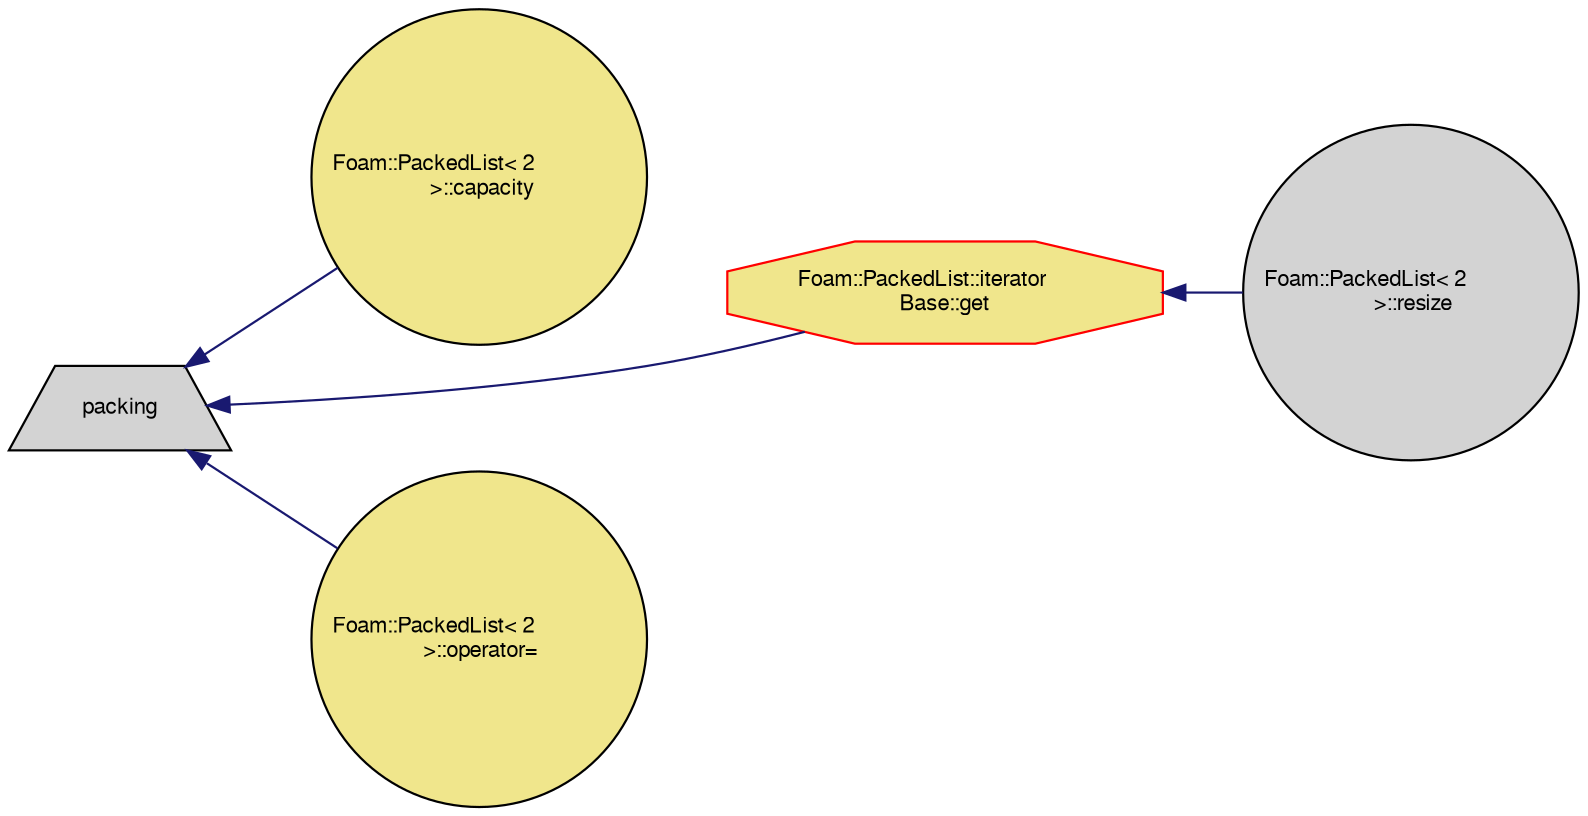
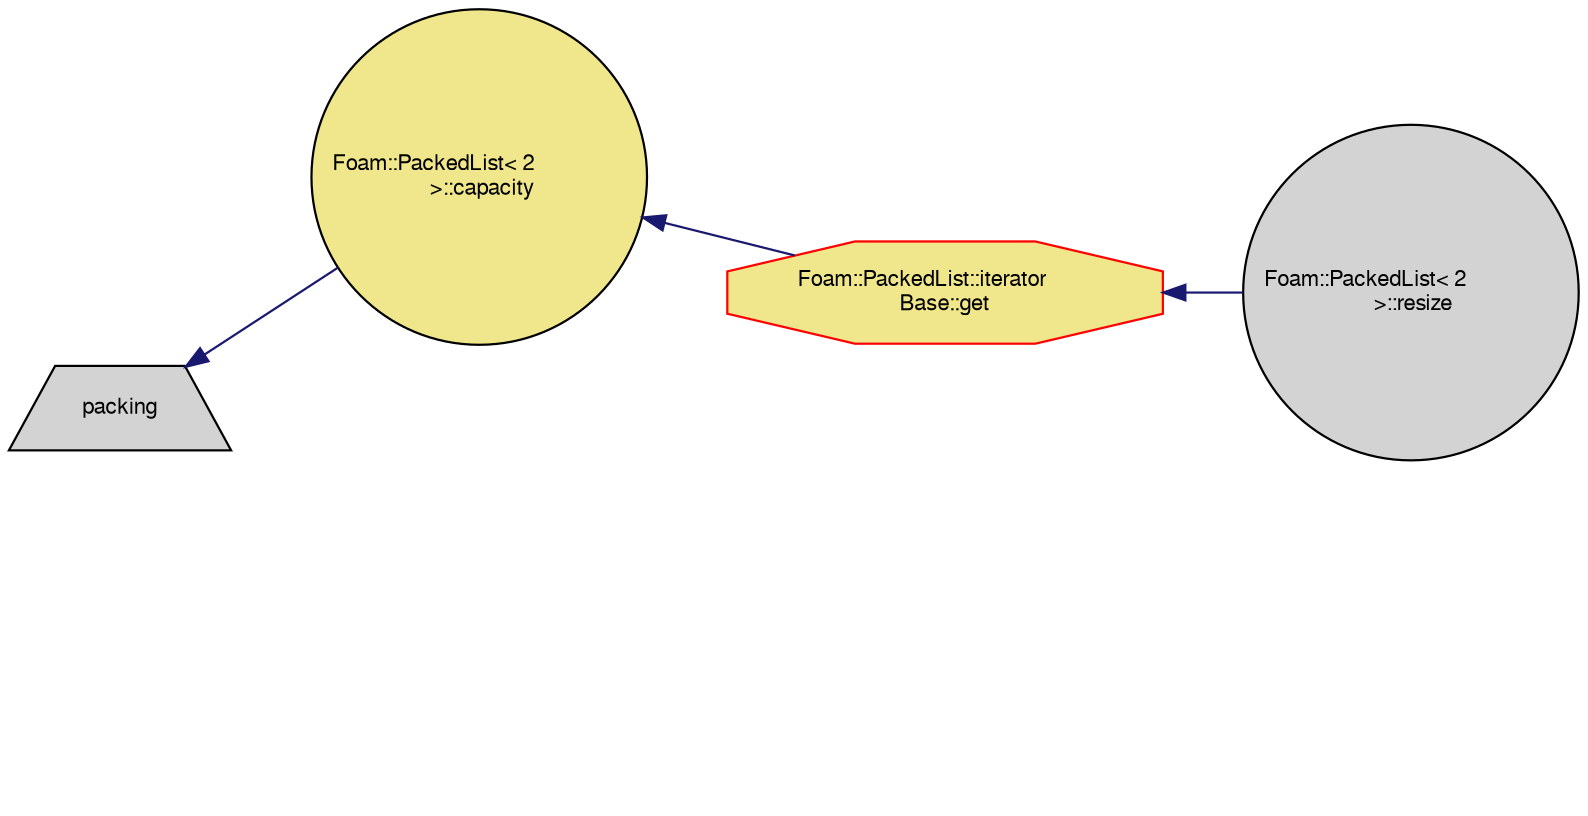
edge "Foam::PackedList::iterator Base::get" -> "packing": now "Foam::PackedList::iterator Base::get" -> "Foam::PackedList< 2 >::capacity"
node "Foam::PackedList< 2 >::operator=": removed
